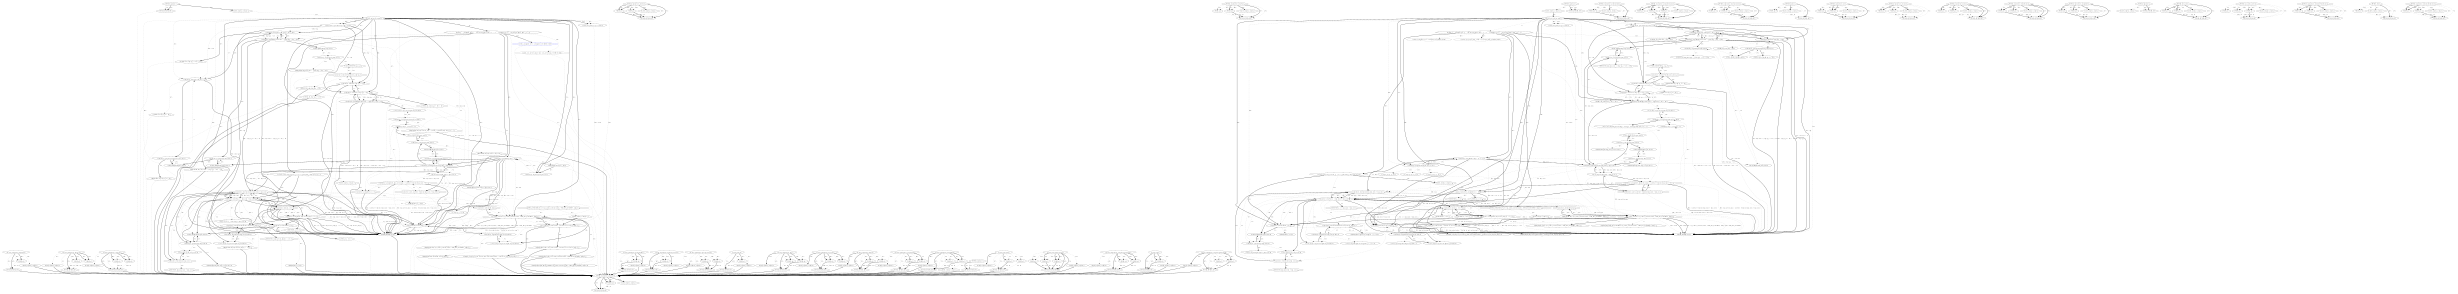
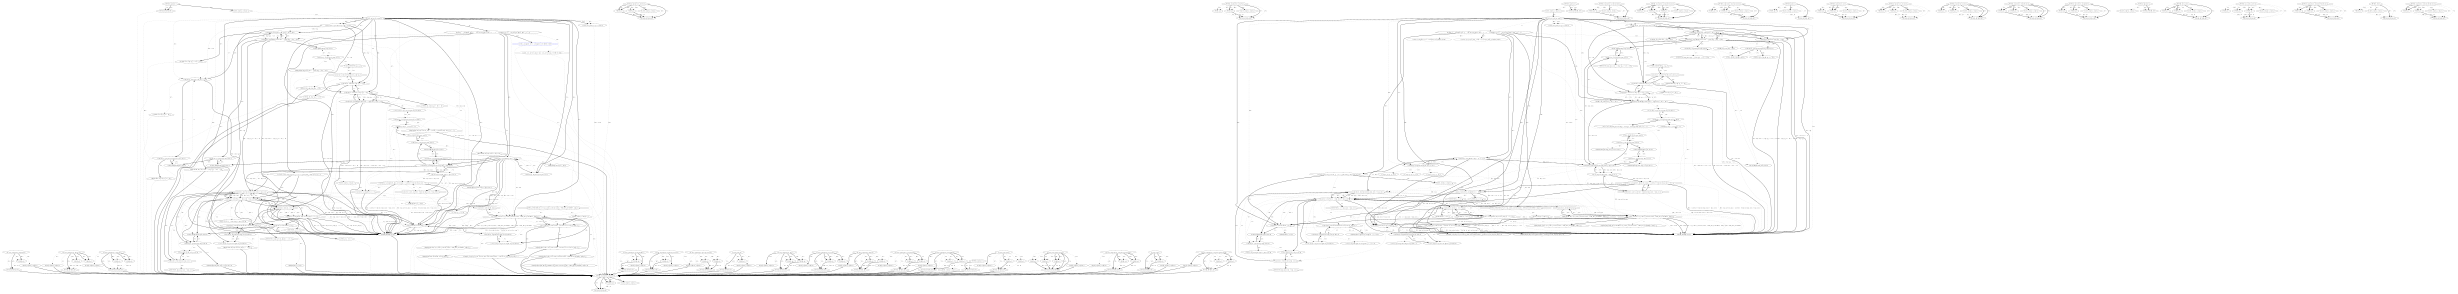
edge "(IDENTIFIER,map,map = {0})" -> "(<operator>.arrayInitializer,{0})": now "(<operator>.assignment,map = {0})" -> "(<operator>.arrayInitializer,{0})"
